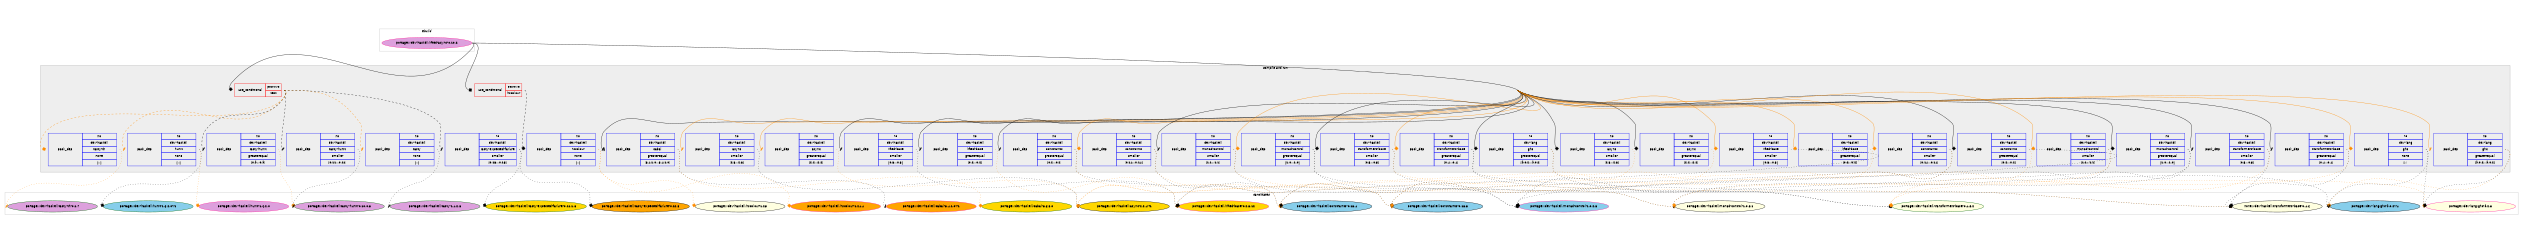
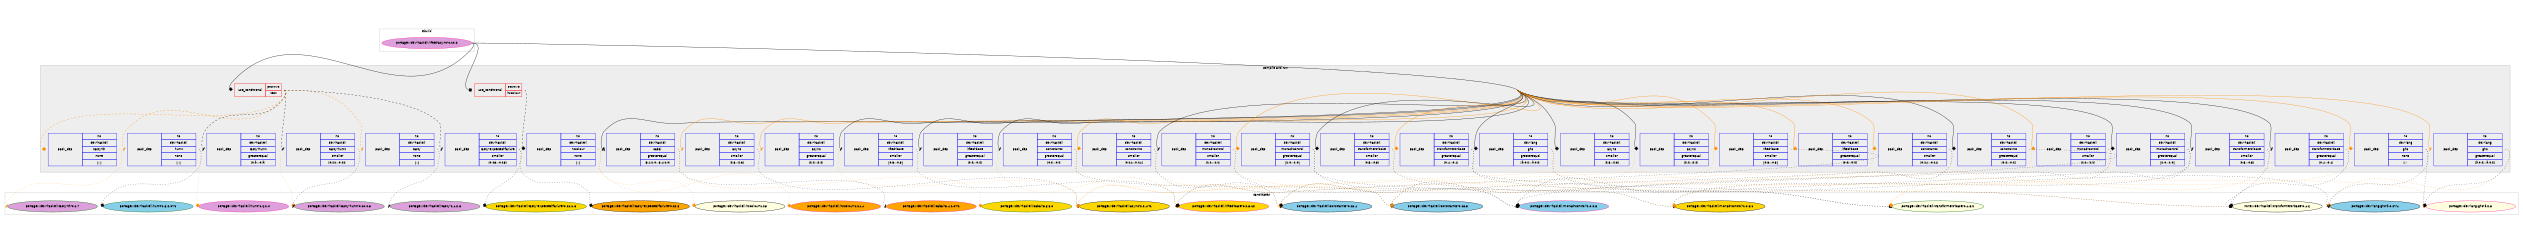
node "portage://dev-haskell/monad-control-1.0.3.1": fillcolor lightyellow -> gold
